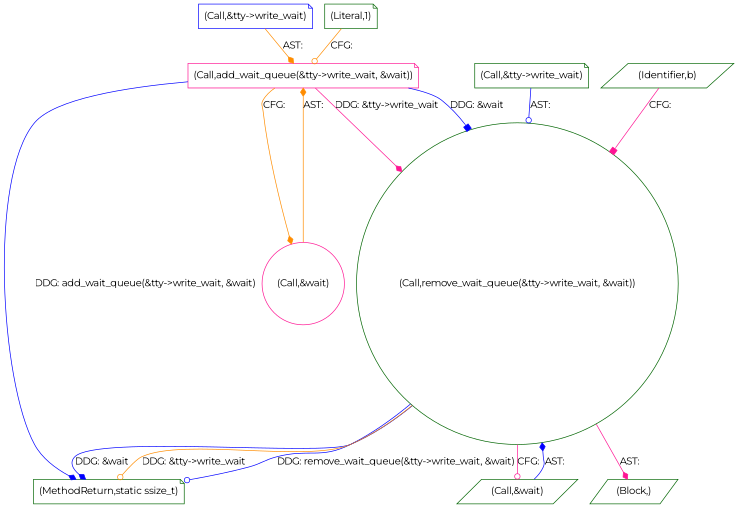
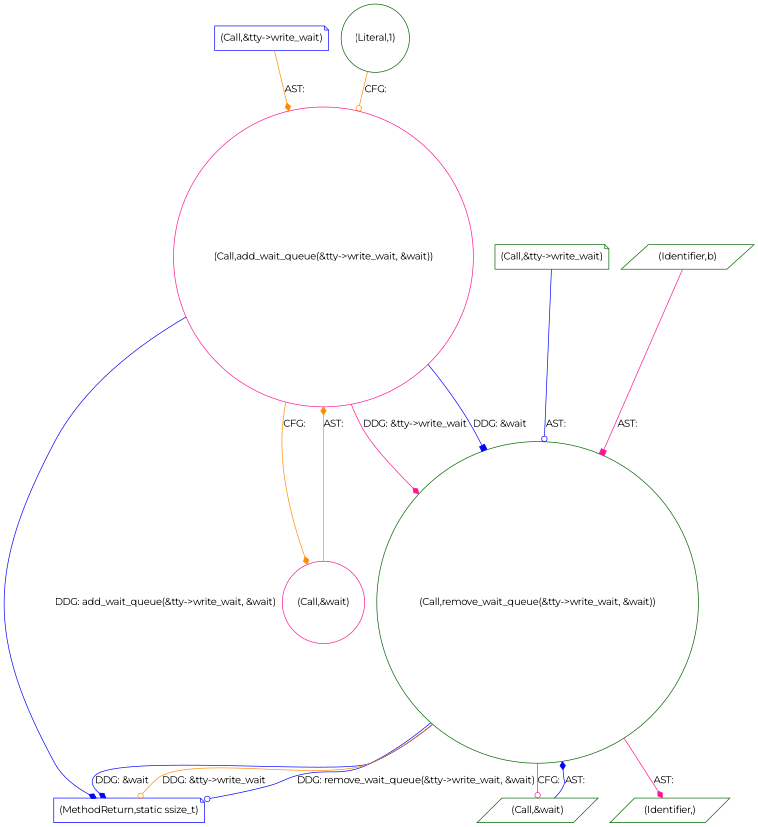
node "(Literal,1)": shape note -> circle
node "(Call,add_wait_queue(&tty->write_wait, &wait))": shape note -> circle
edge "(Identifier,b)" -> "(Call,remove_wait_queue(&tty->write_wait, &wait))": label "CFG: " -> "AST: "
node "(MethodReturn,static ssize_t)": color darkgreen -> blue
node "(Block,)": label "(Block,)" -> "(Identifier,)"
